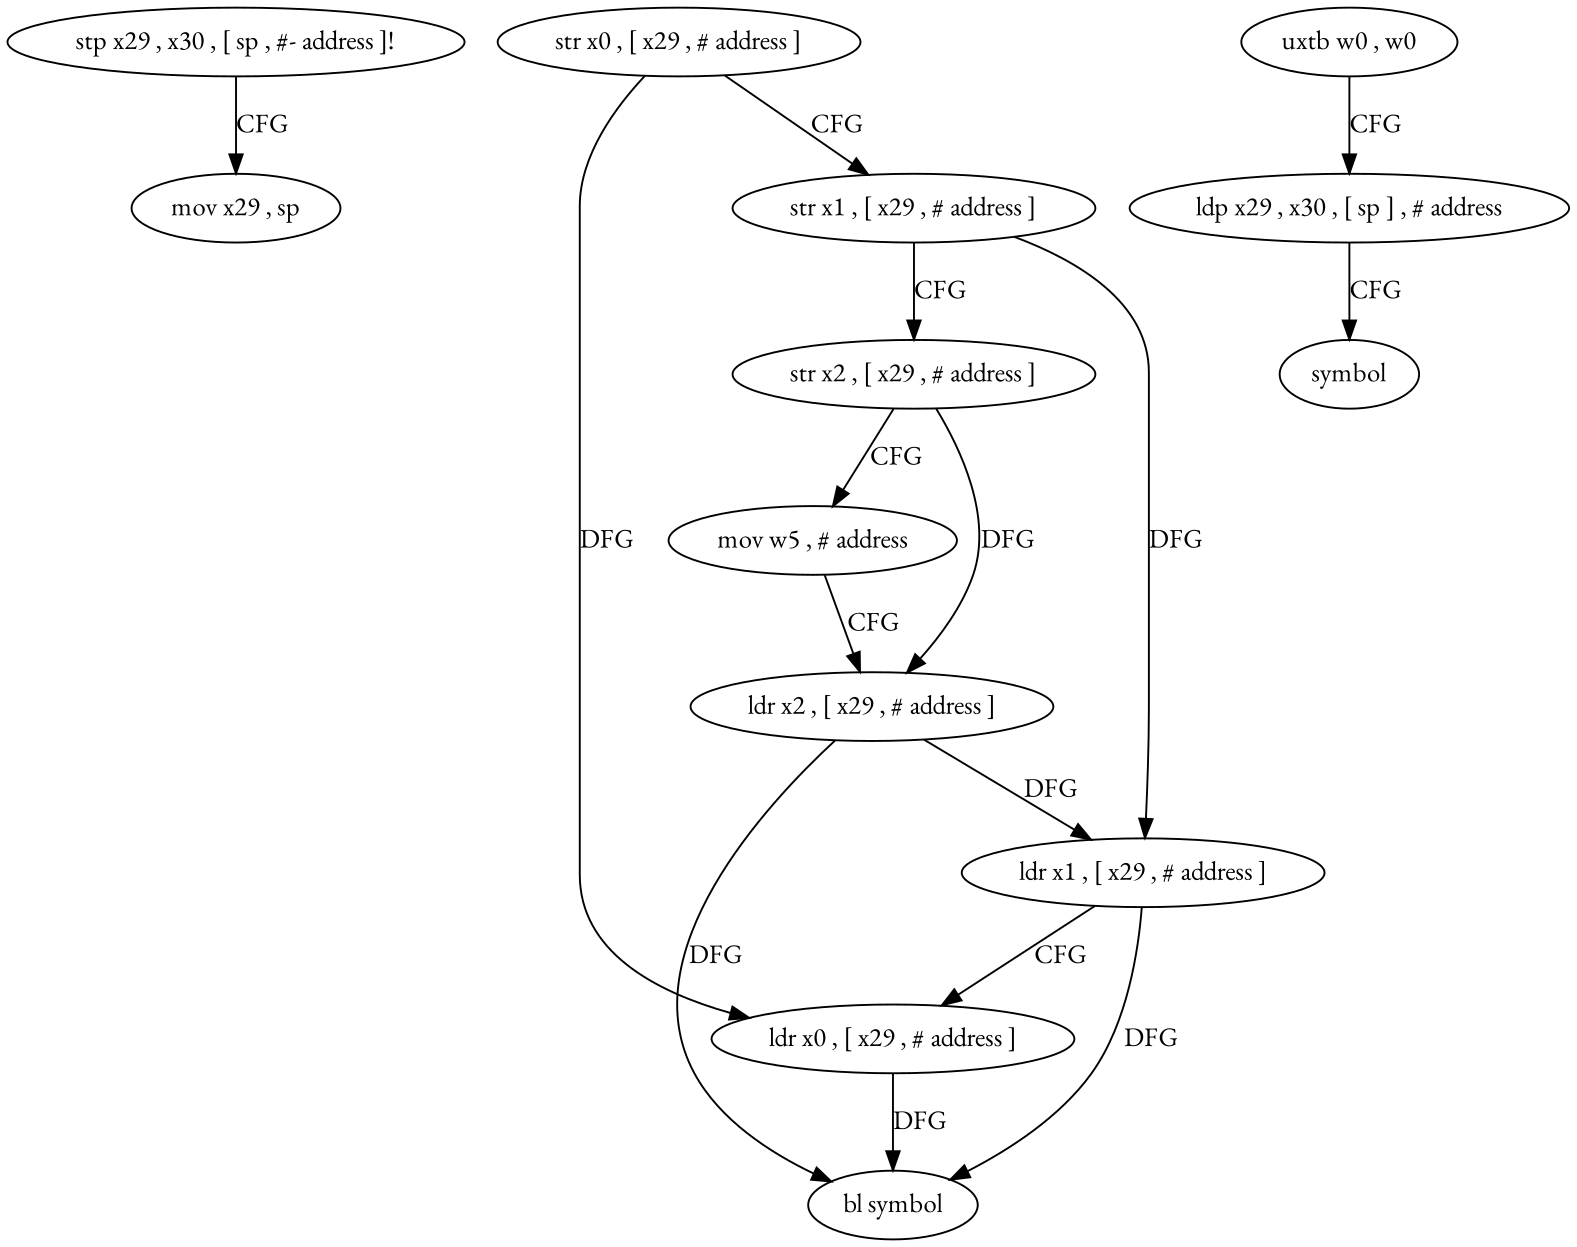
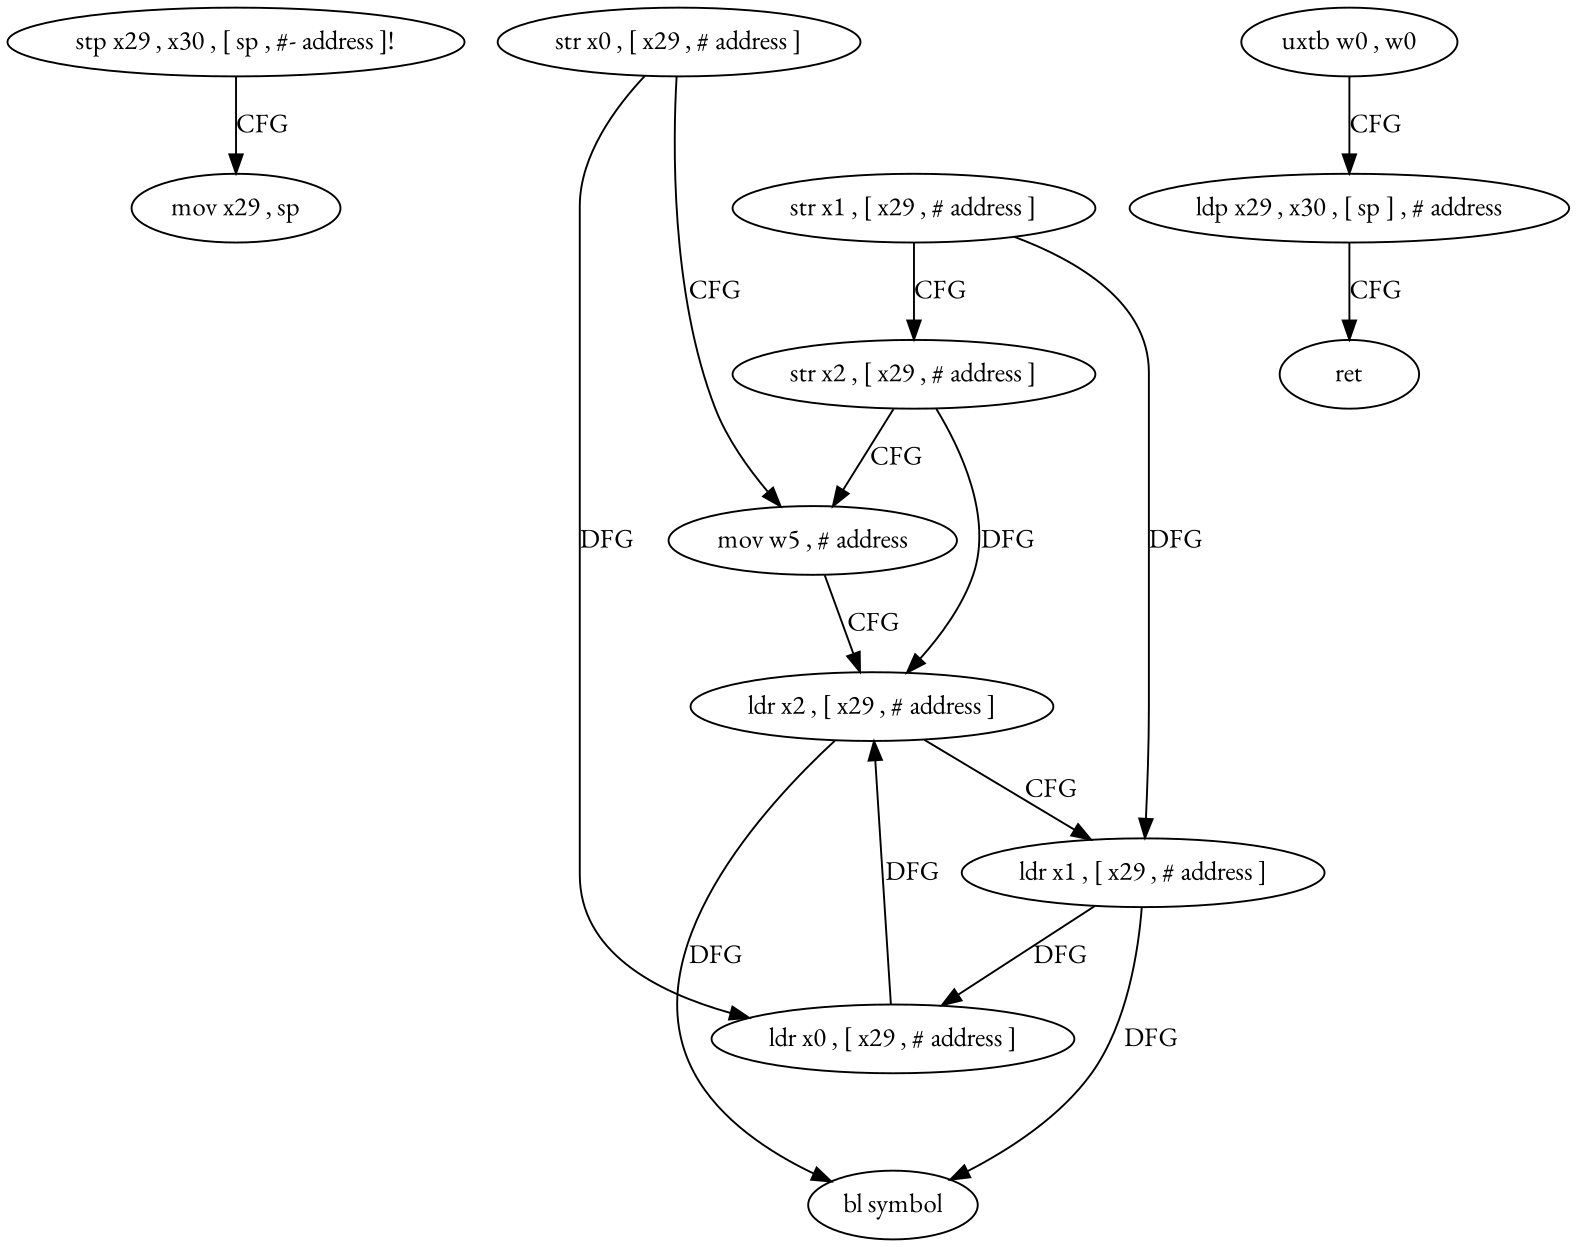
edge "str x0 , [ x29 , # address ]" -> "str x1 , [ x29 , # address ]": now "str x0 , [ x29 , # address ]" -> "mov w5 , # address"
node "symbol": label "symbol" -> "ret"
edge "ldr x2 , [ x29 , # address ]" -> "ldr x1 , [ x29 , # address ]": label "DFG" -> "CFG"
edge "ldr x1 , [ x29 , # address ]" -> "ldr x0 , [ x29 , # address ]": label "CFG" -> "DFG"
edge "ldr x0 , [ x29 , # address ]" -> "bl symbol": now "ldr x0 , [ x29 , # address ]" -> "ldr x2 , [ x29 , # address ]"
